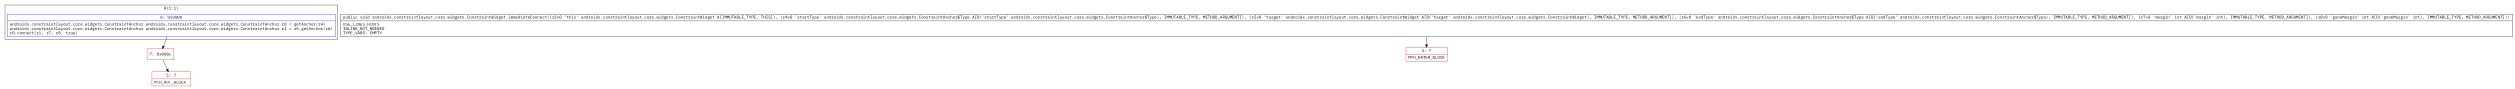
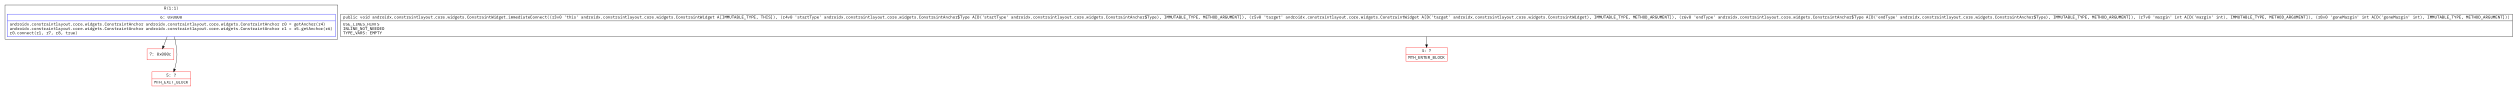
edge "7: 0x000c" -> "5: ?": now "6: 0x0000" -> "5: ?"
node "5: ?": text "MTH_NOT_BLOCK" -> "MTH_EXIT_BLOCK"
